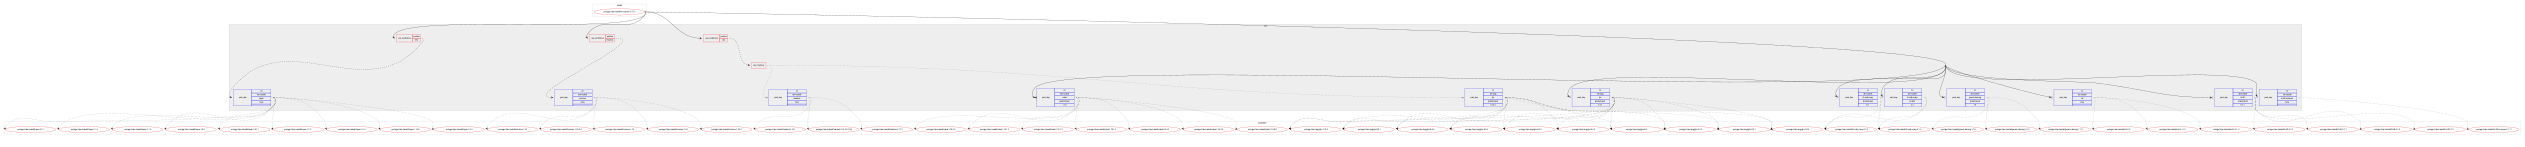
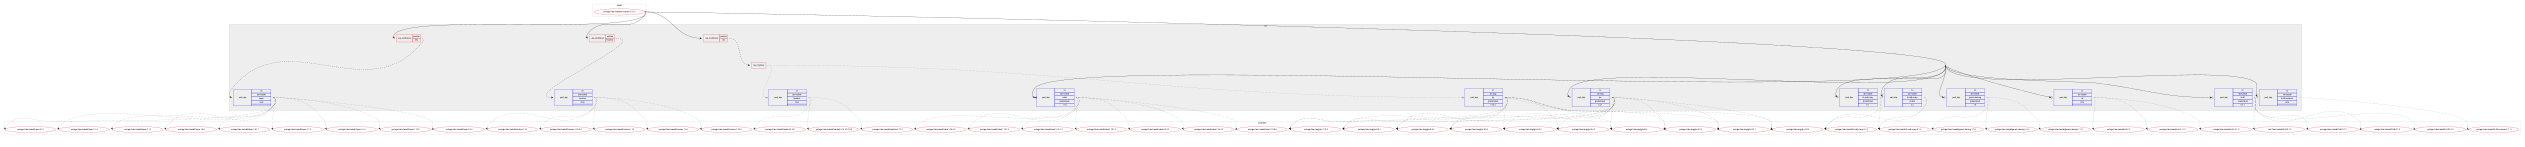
node "portage://dev-haskell/th-lift-0.7.2": label "portage://dev-haskell/th-lift-0.7.2" -> "test://dev-haskell/th-lift-0.7.2"
